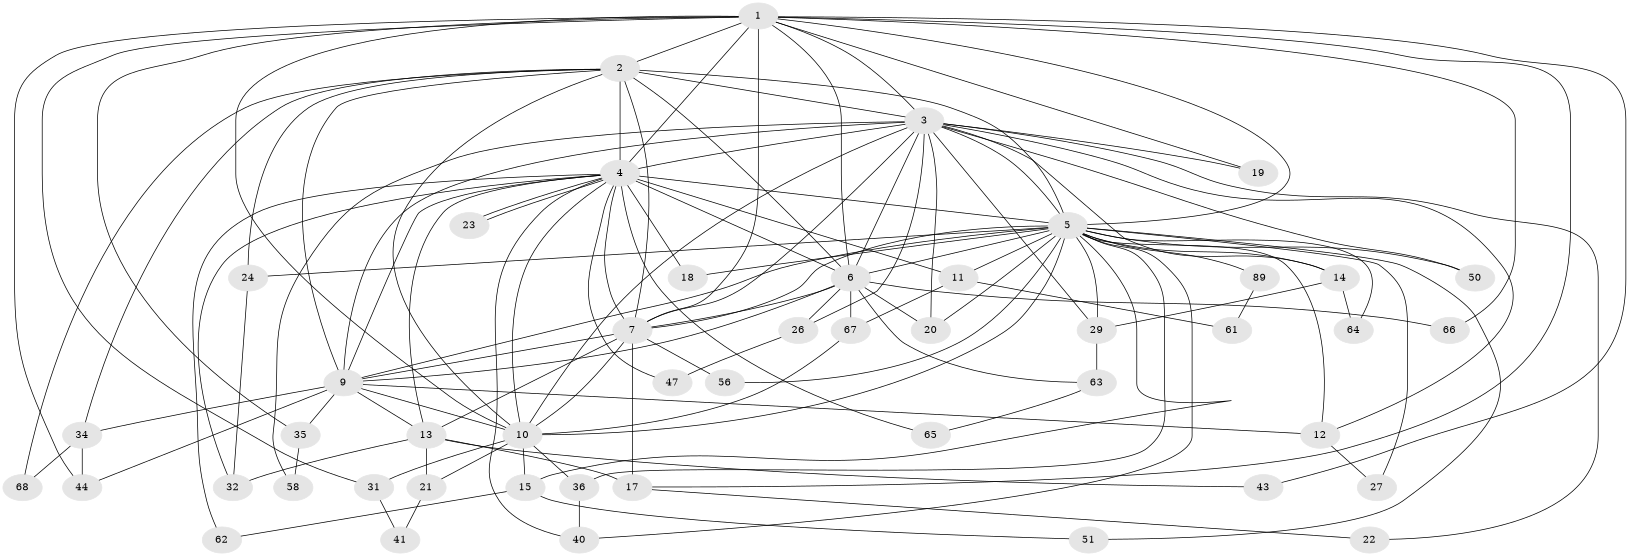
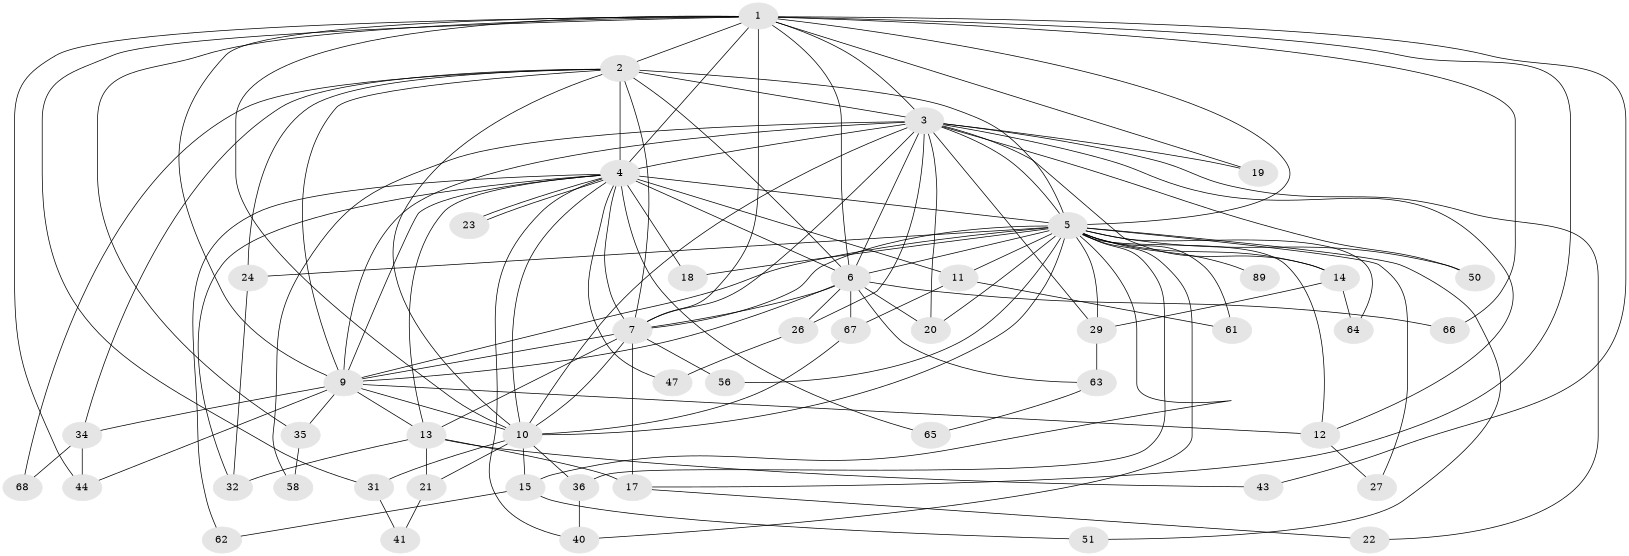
edge "1" -- "9": added
edge "89" -- "61": now "5" -- "61"
